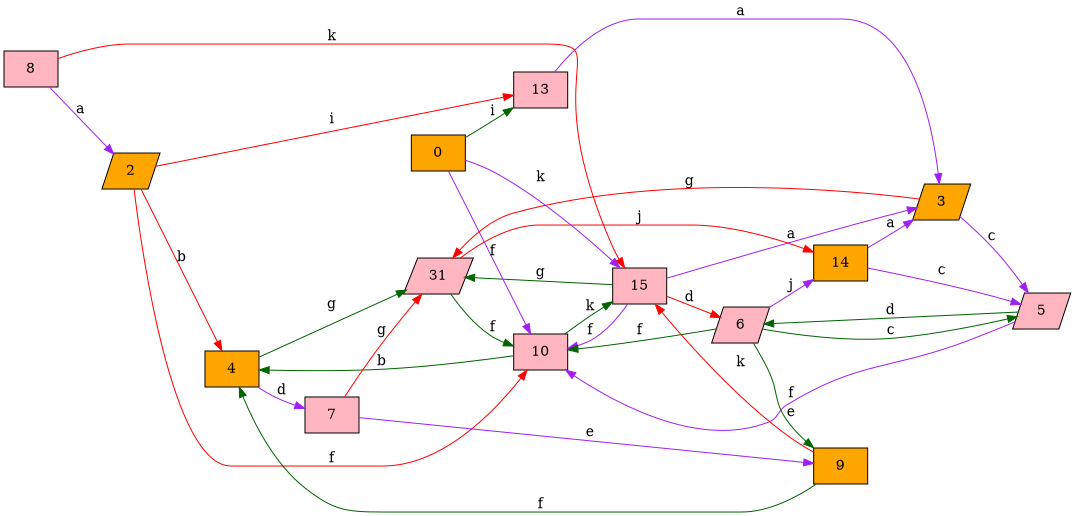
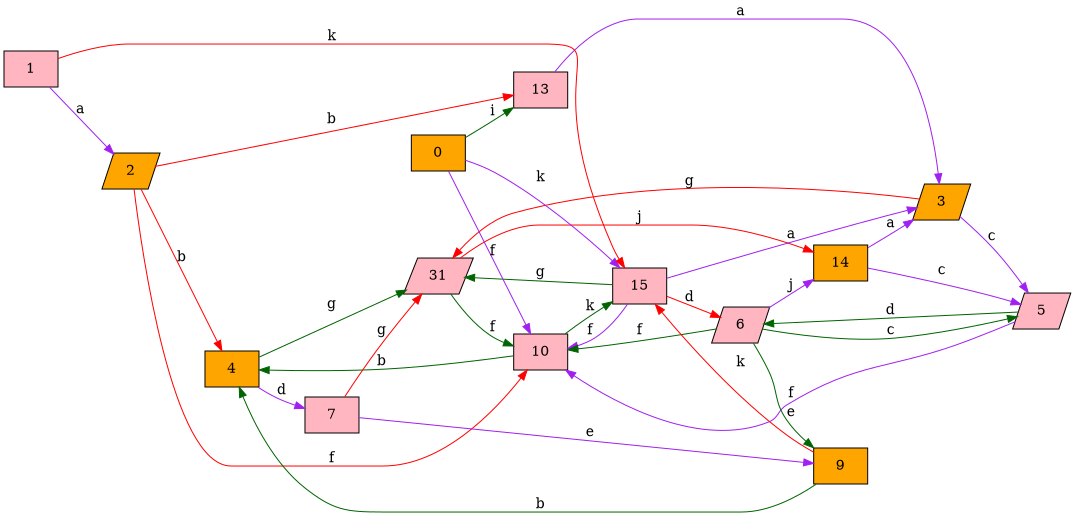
node "8": label "8" -> "1"
edge "2" -> "13": label "i" -> "b"
edge "9" -> "4": label "f" -> "b"
